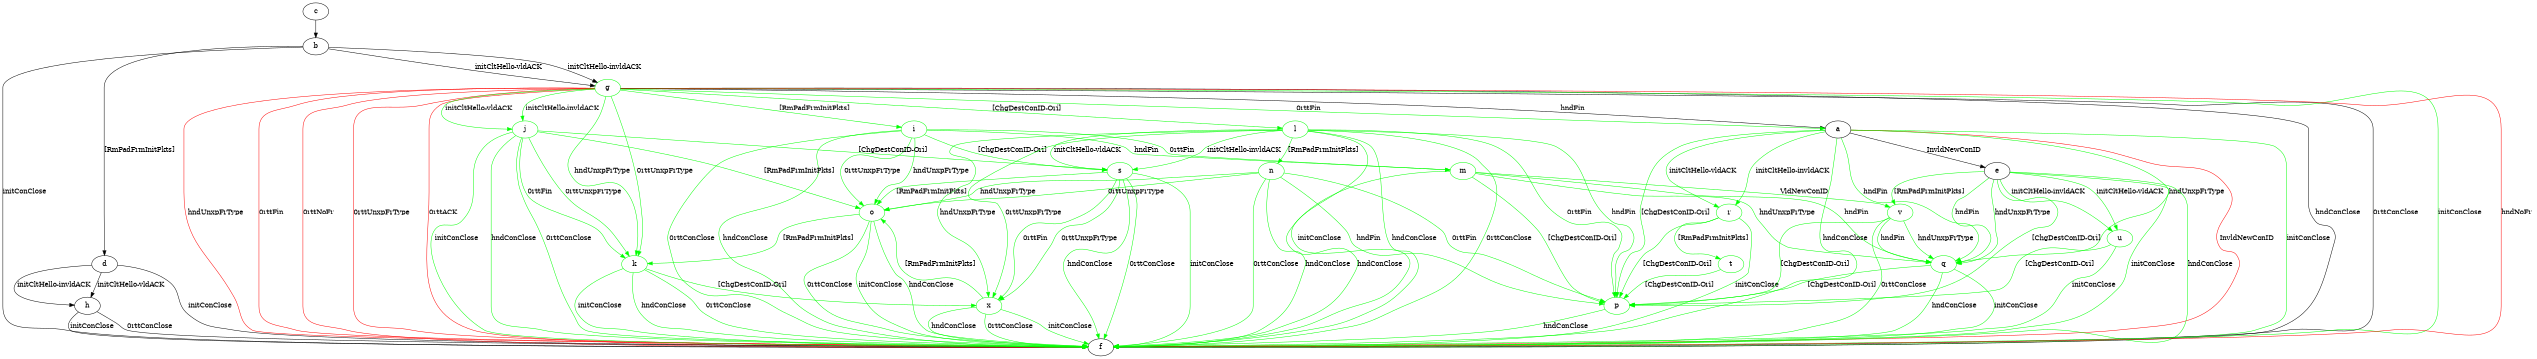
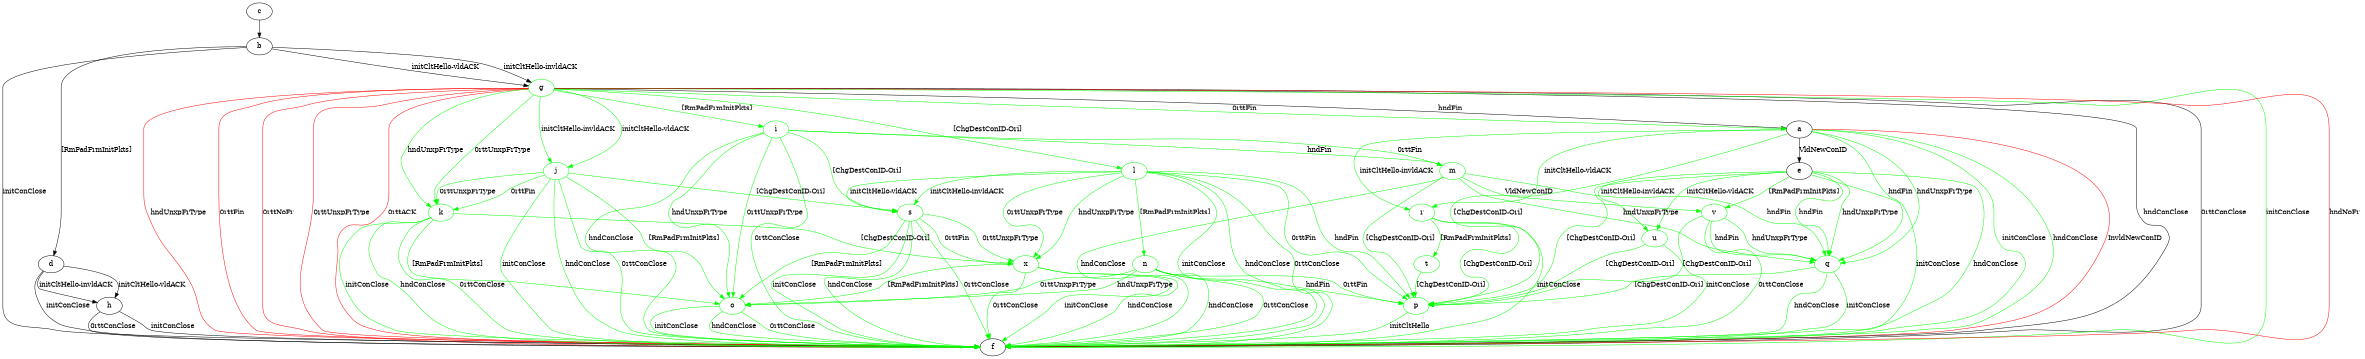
edge "a" -> "e": label "InvldNewConID " -> "VldNewConID "
edge "o" -> "k": reversed
edge "p" -> "f": label "hndConClose " -> "initCltHello "
